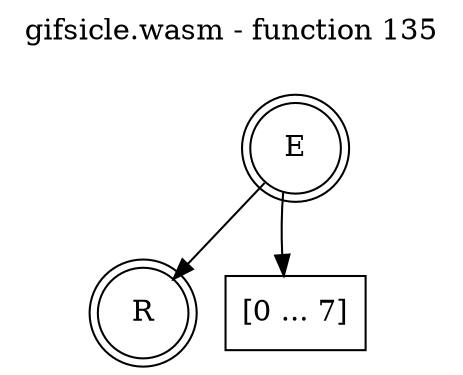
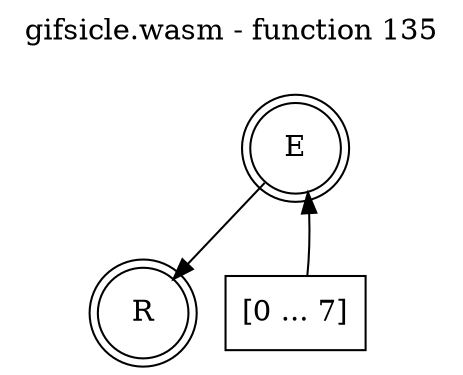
edge "E" -> "[0 ... 7]": reversed
